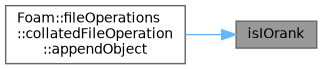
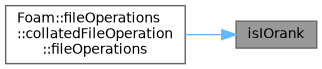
node "Foam::fileOperations ::collatedFileOperation ::appendObject": label "Foam::fileOperations ::collatedFileOperation ::appendObject" -> "Foam::fileOperations ::collatedFileOperation ::fileOperations"
